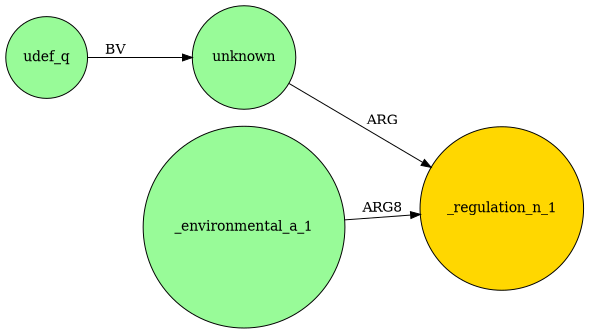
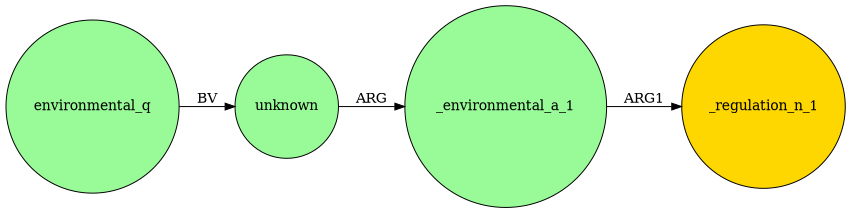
node "udef_q": label "udef_q" -> "environmental_q"
edge "unknown" -> "_regulation_n_1": now "unknown" -> "_environmental_a_1"
edge "_environmental_a_1" -> "_regulation_n_1": label "ARG8" -> "ARG1"
